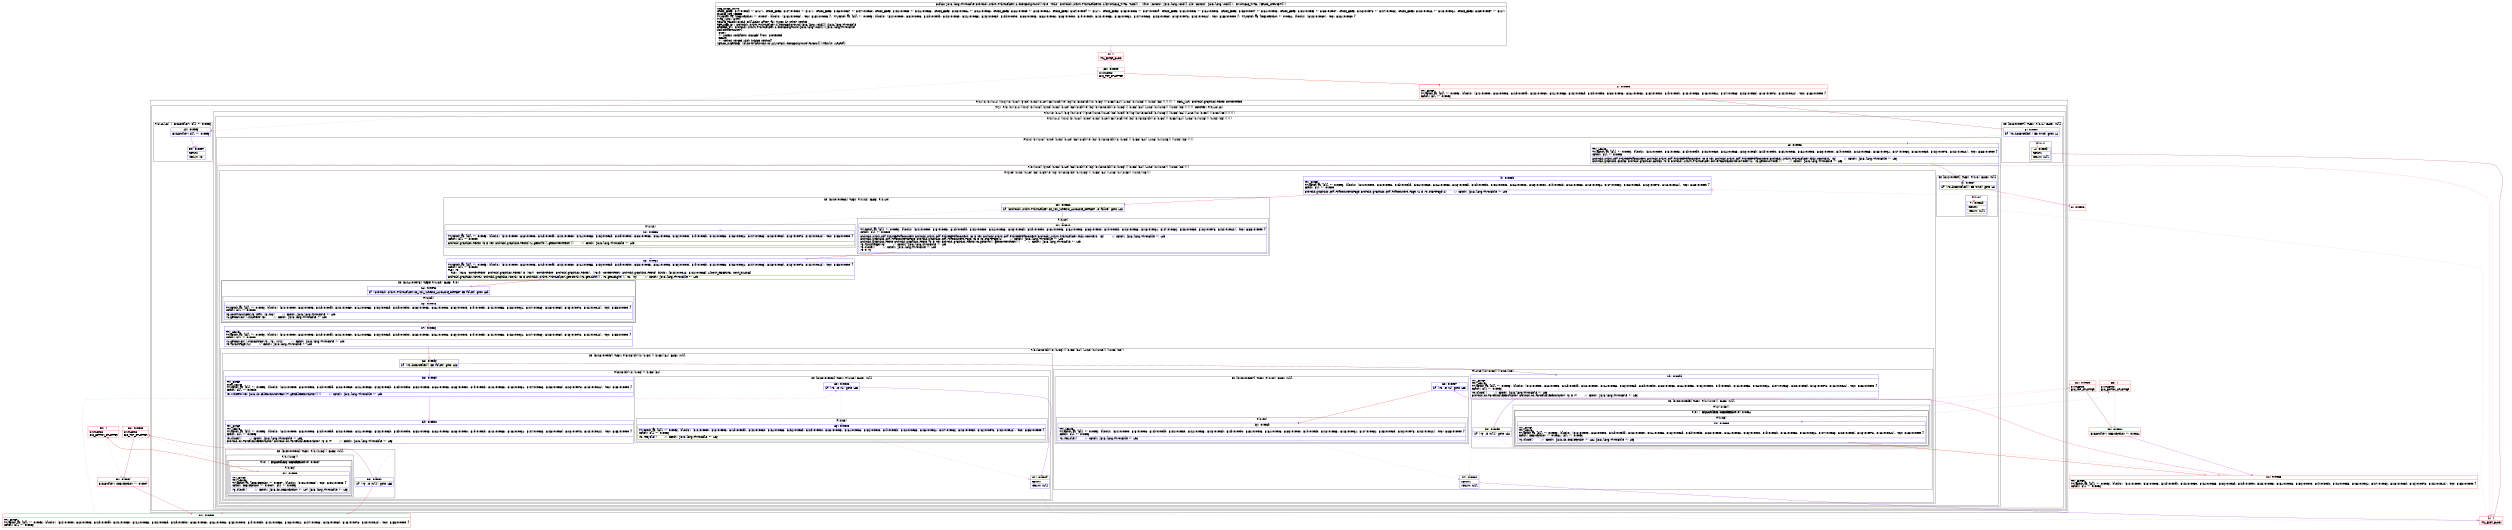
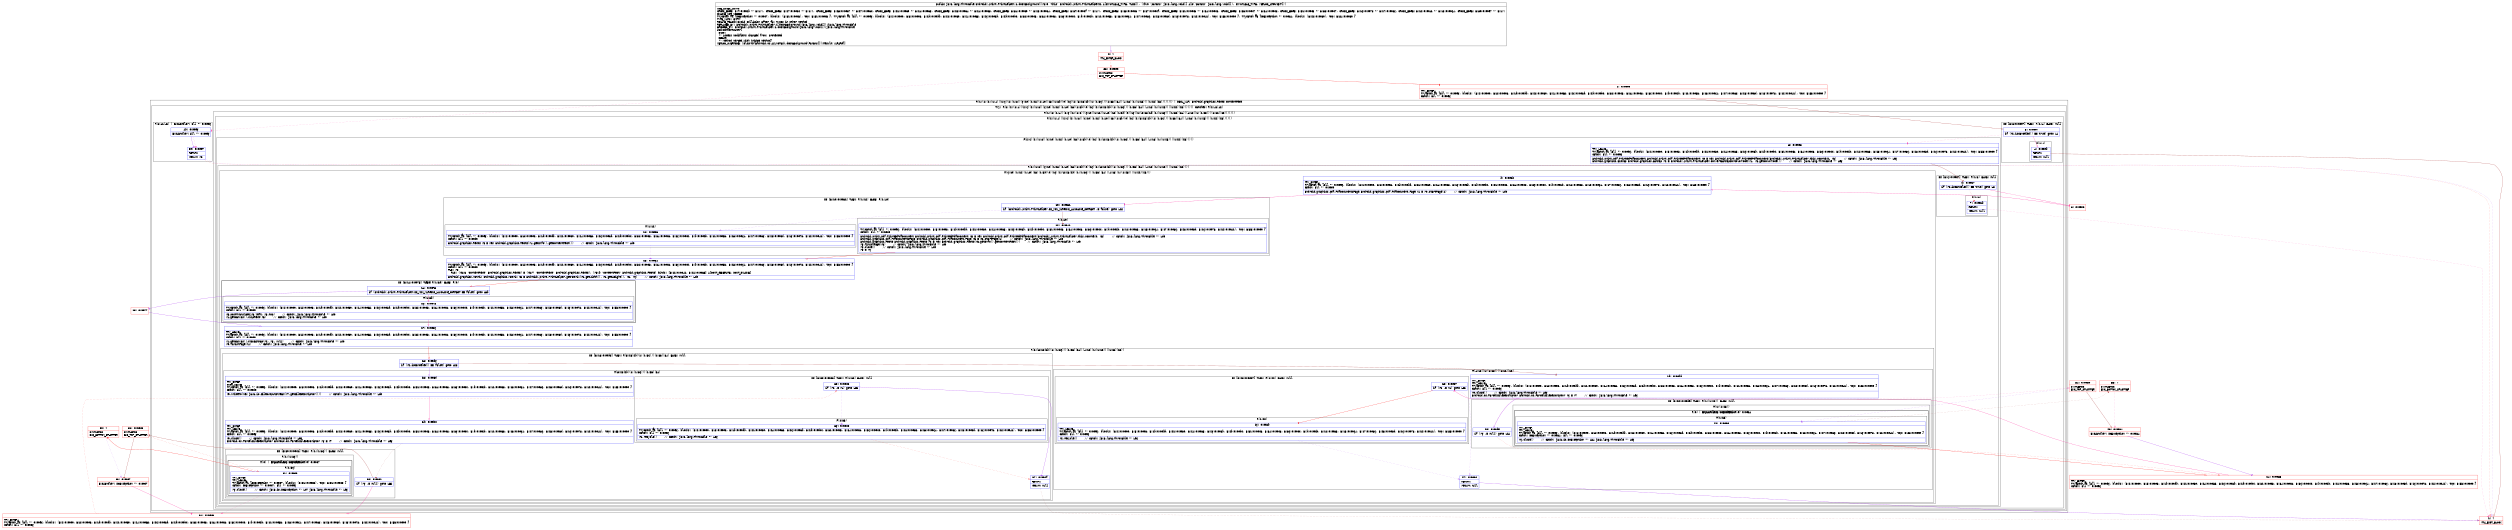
edge "8: 0x002a" -> "9: 0x002b": style dotted -> solid
node "15: 0x0077": added
